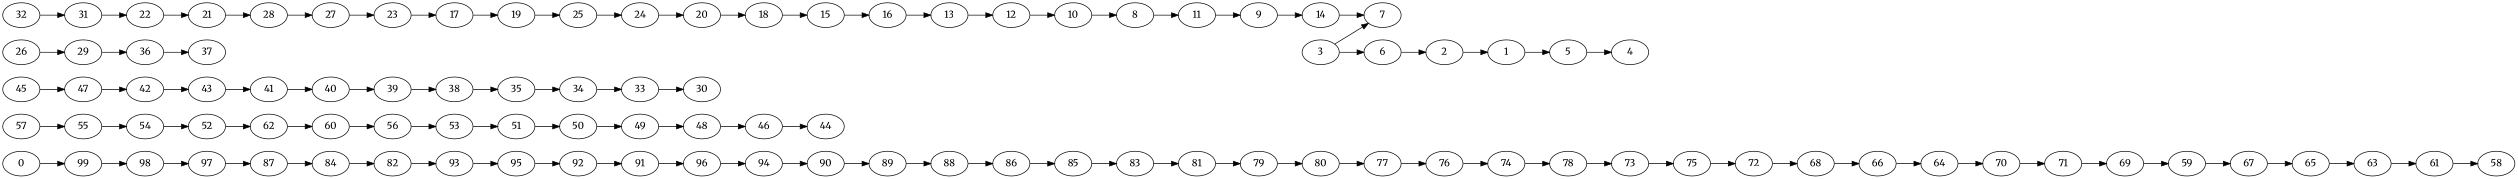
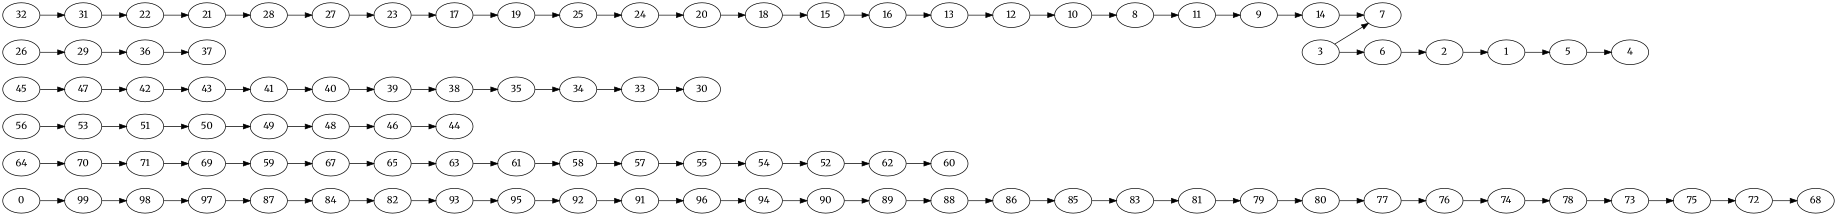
edge "60" -> "56": removed
edge "58" -> "57": added
node "66": removed
